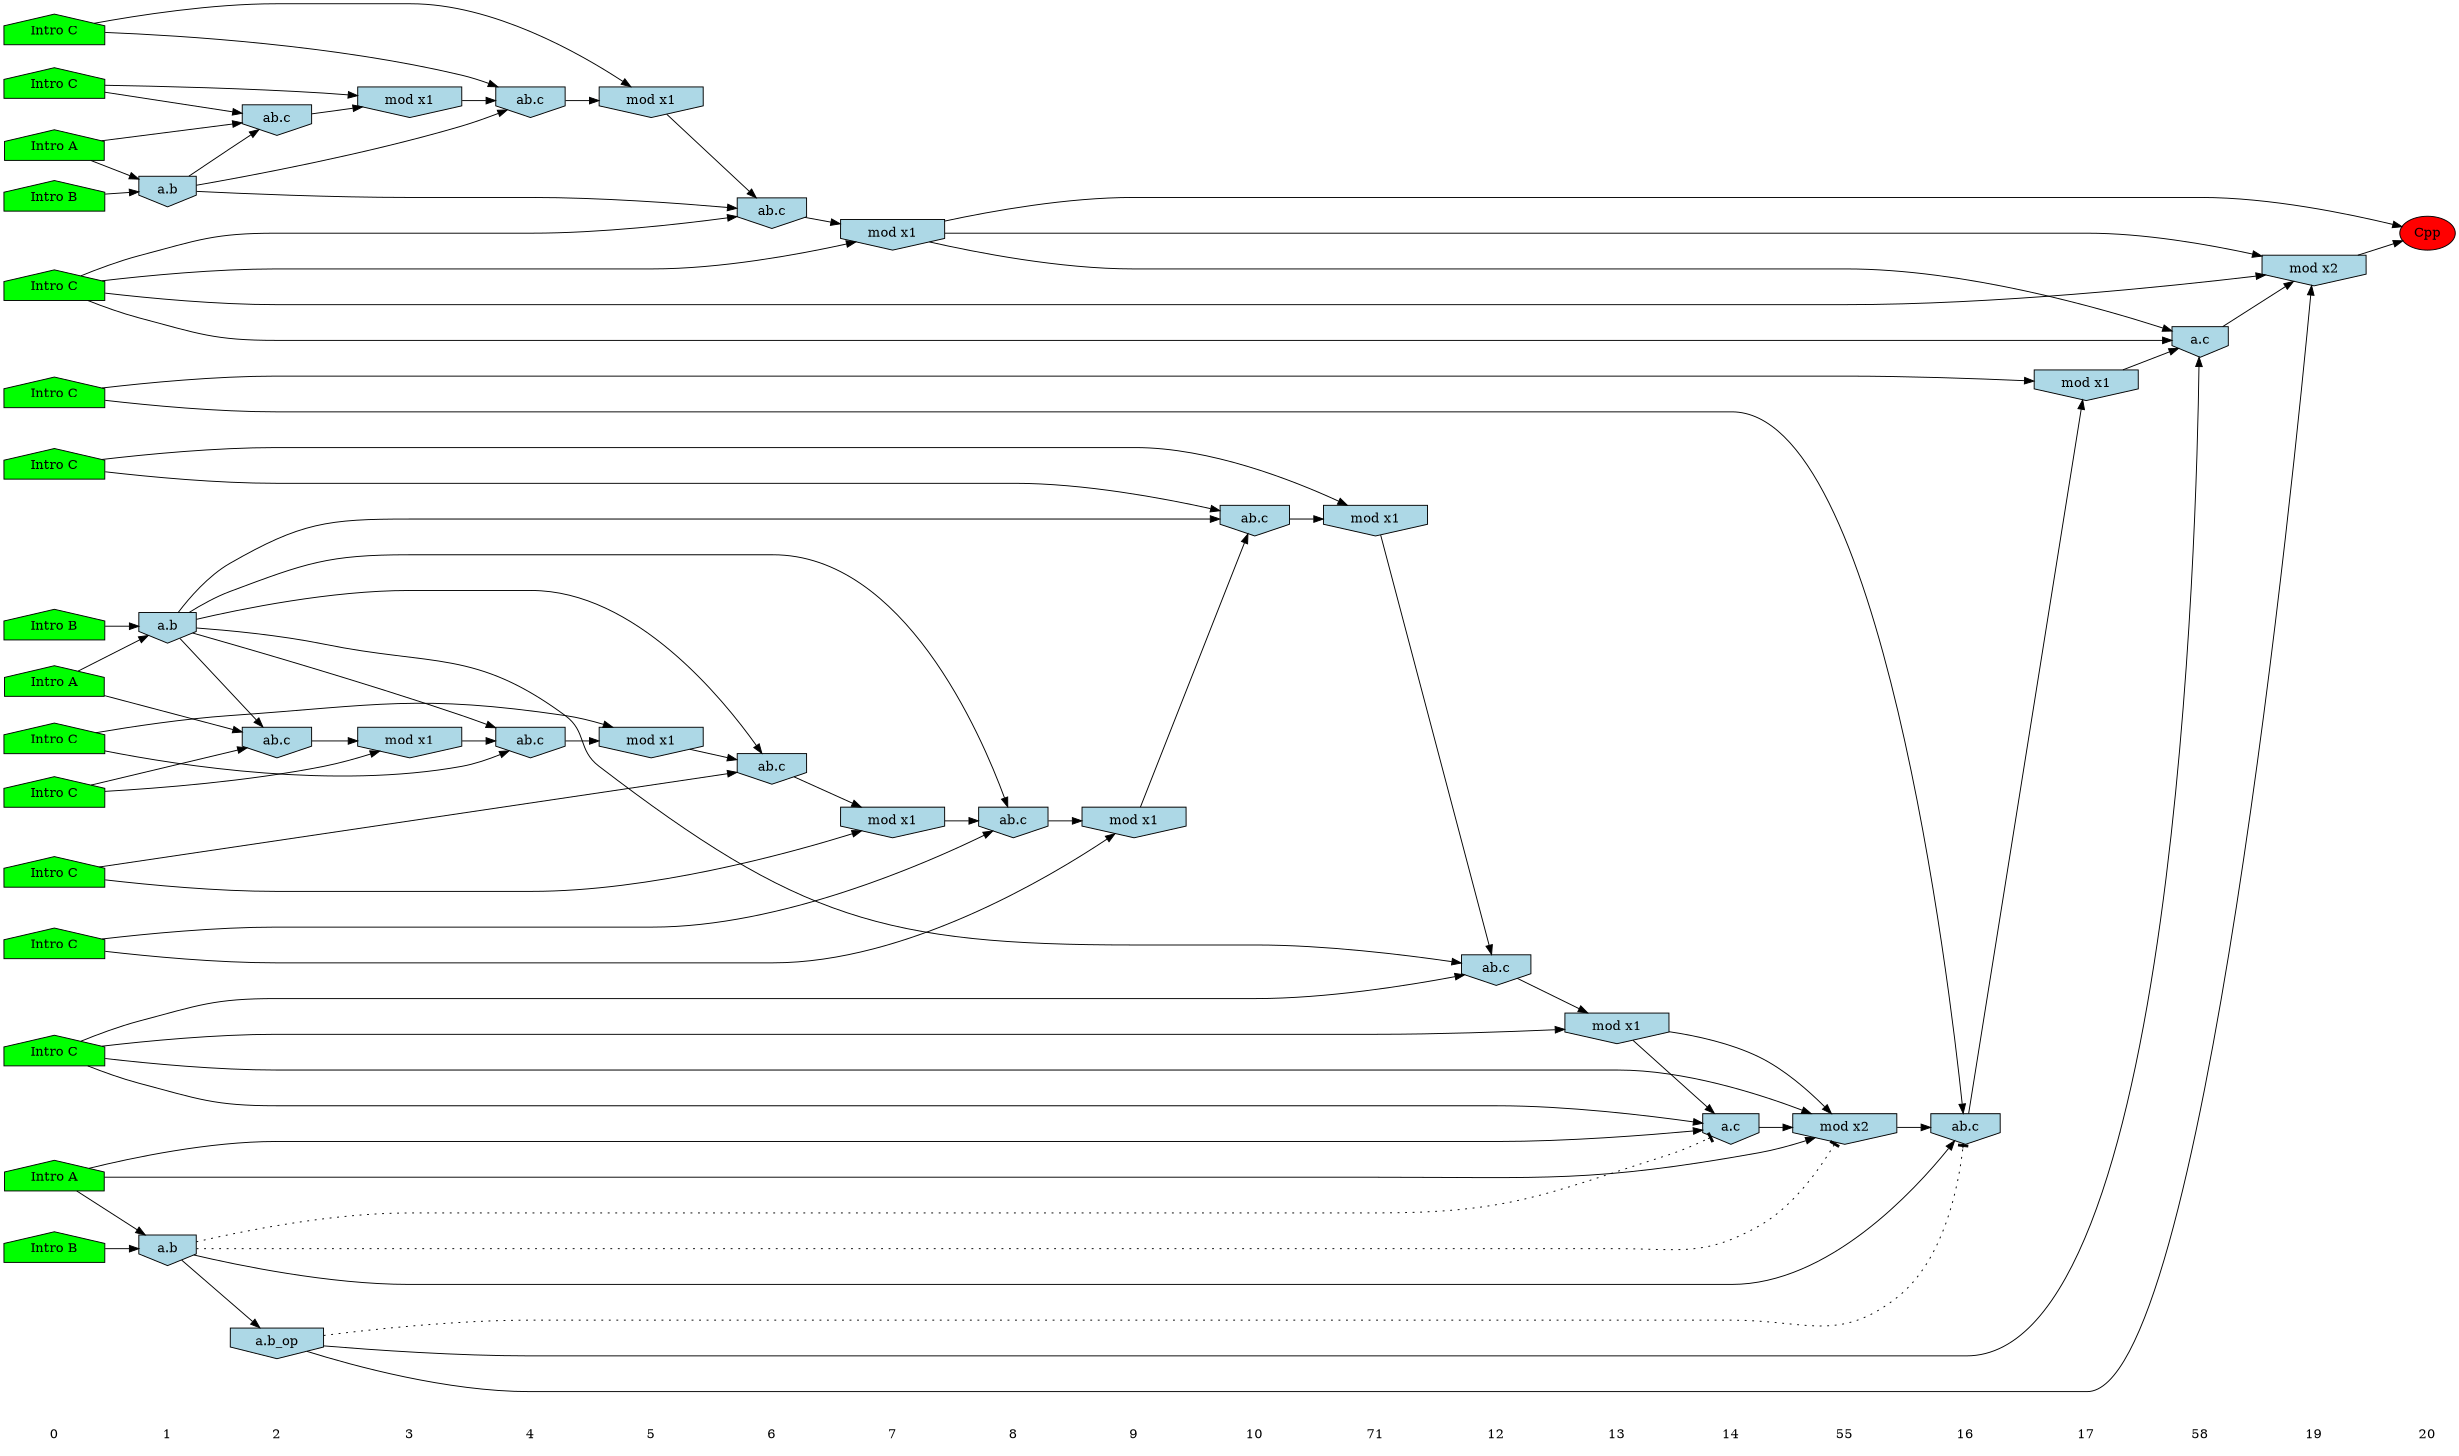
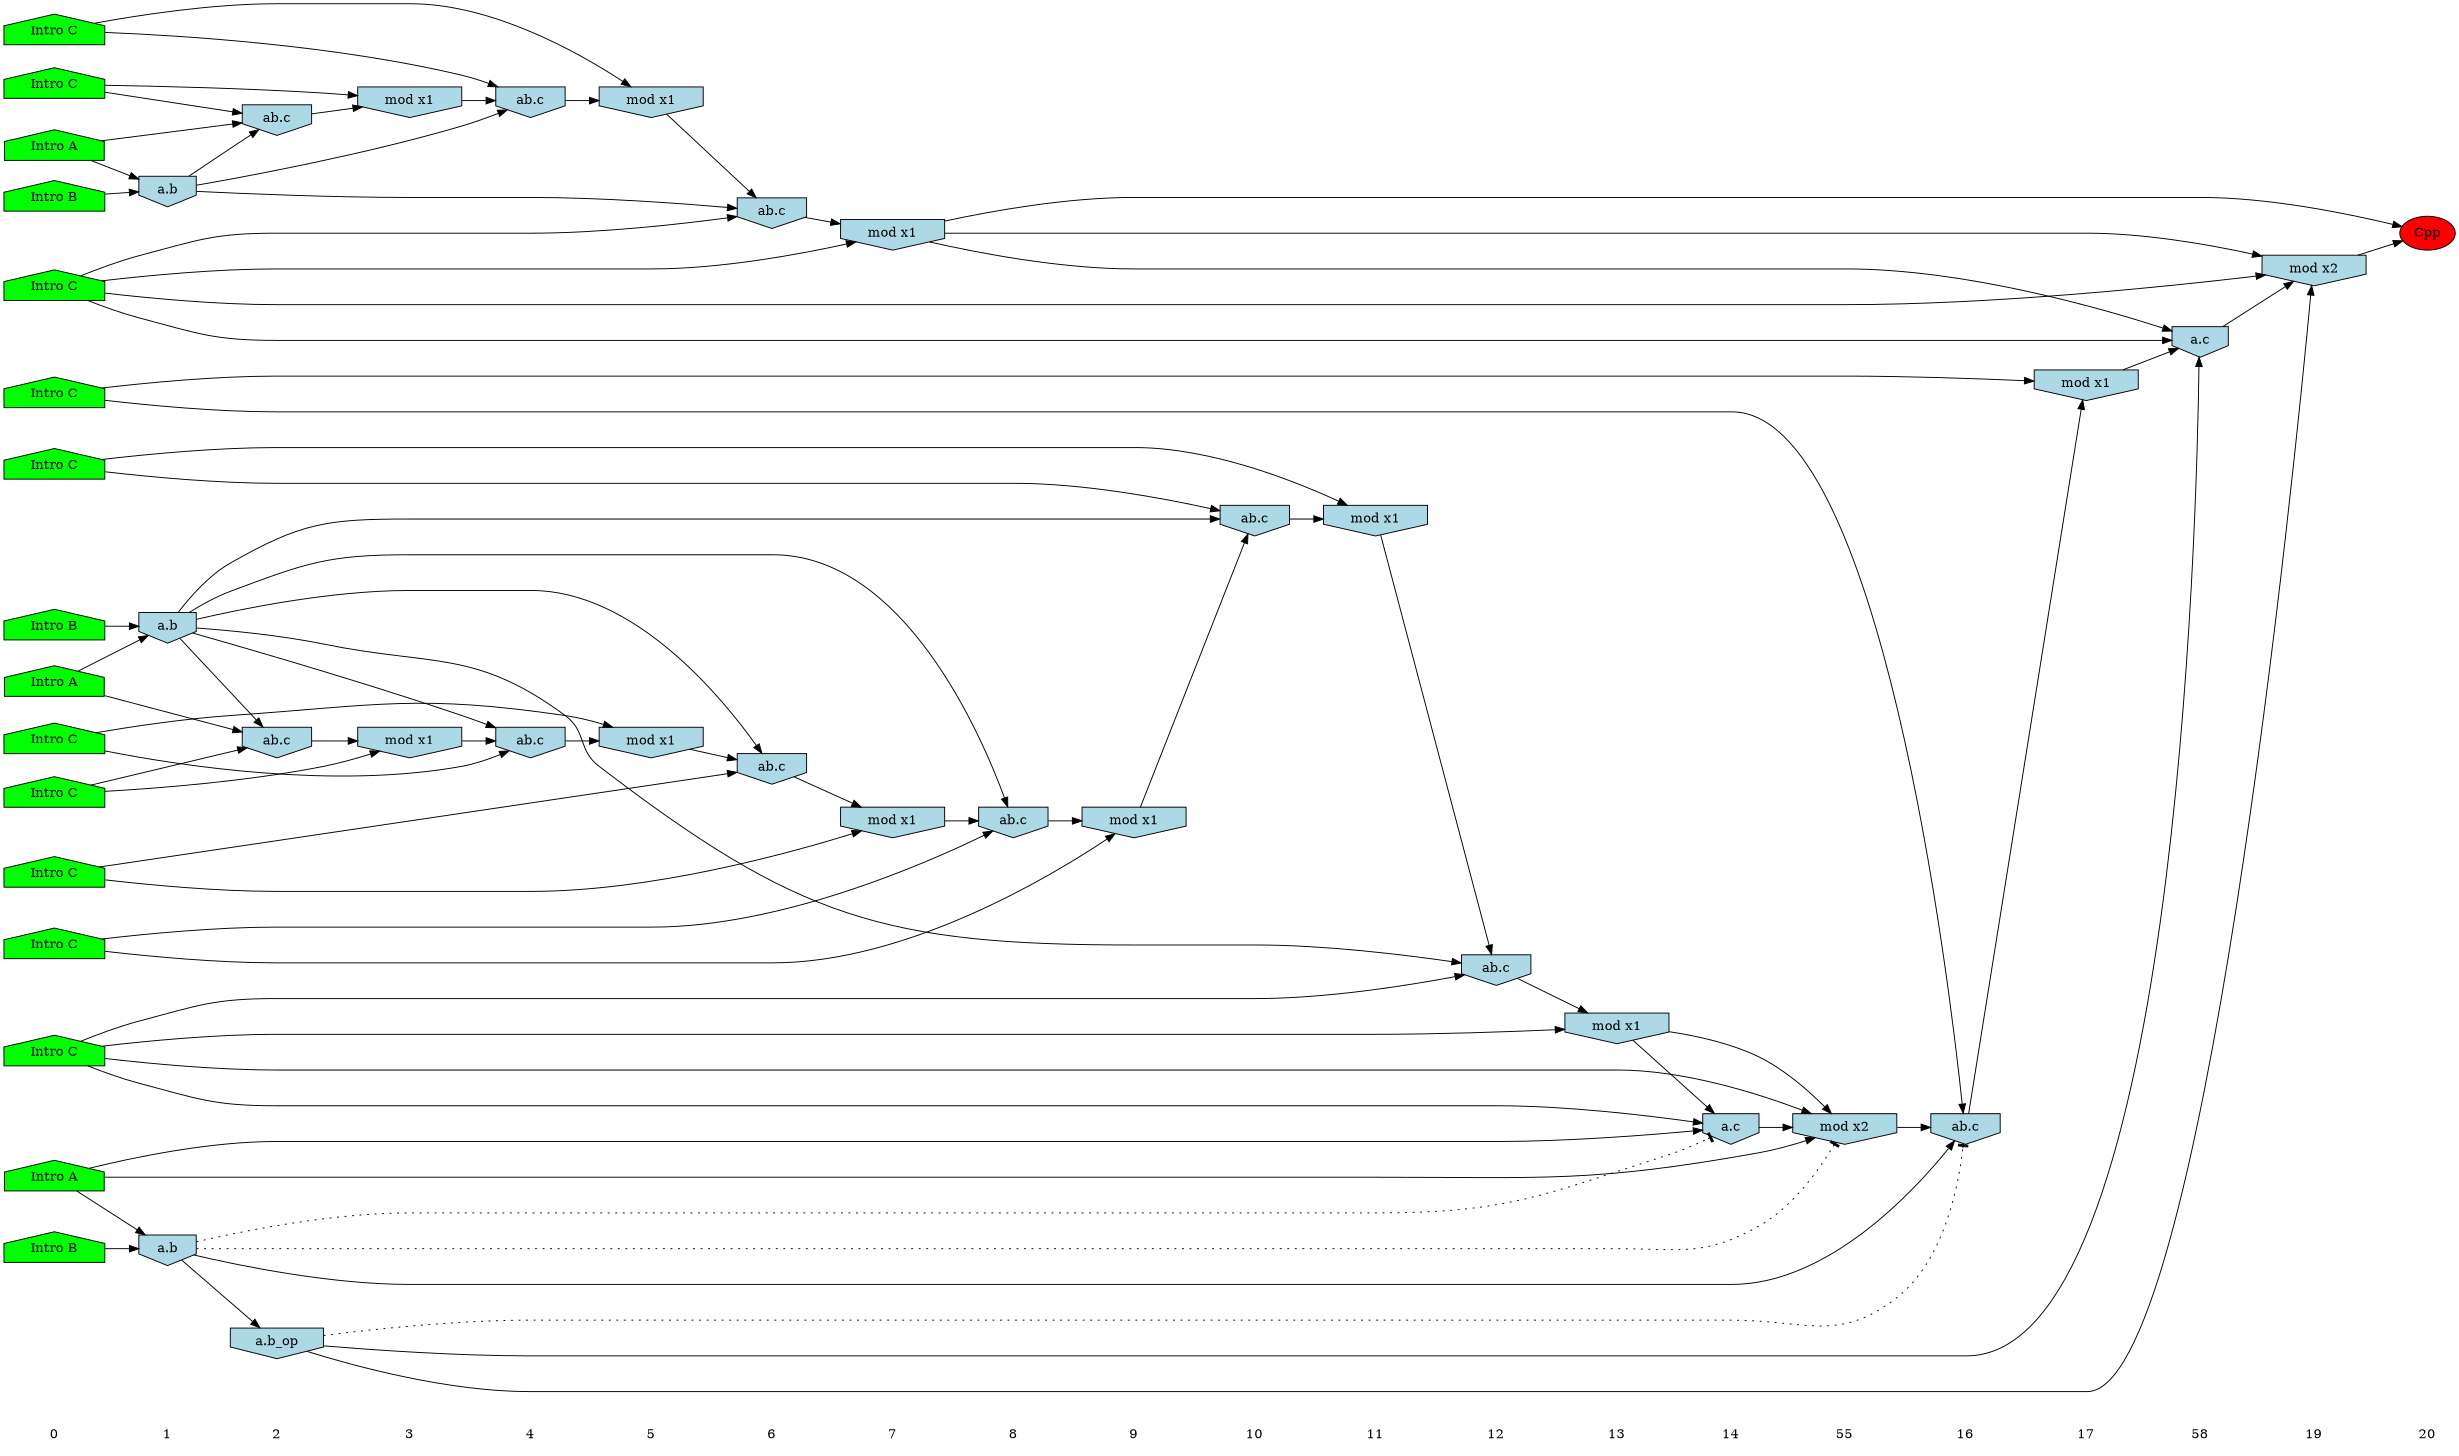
node "71": label "71" -> "11"
